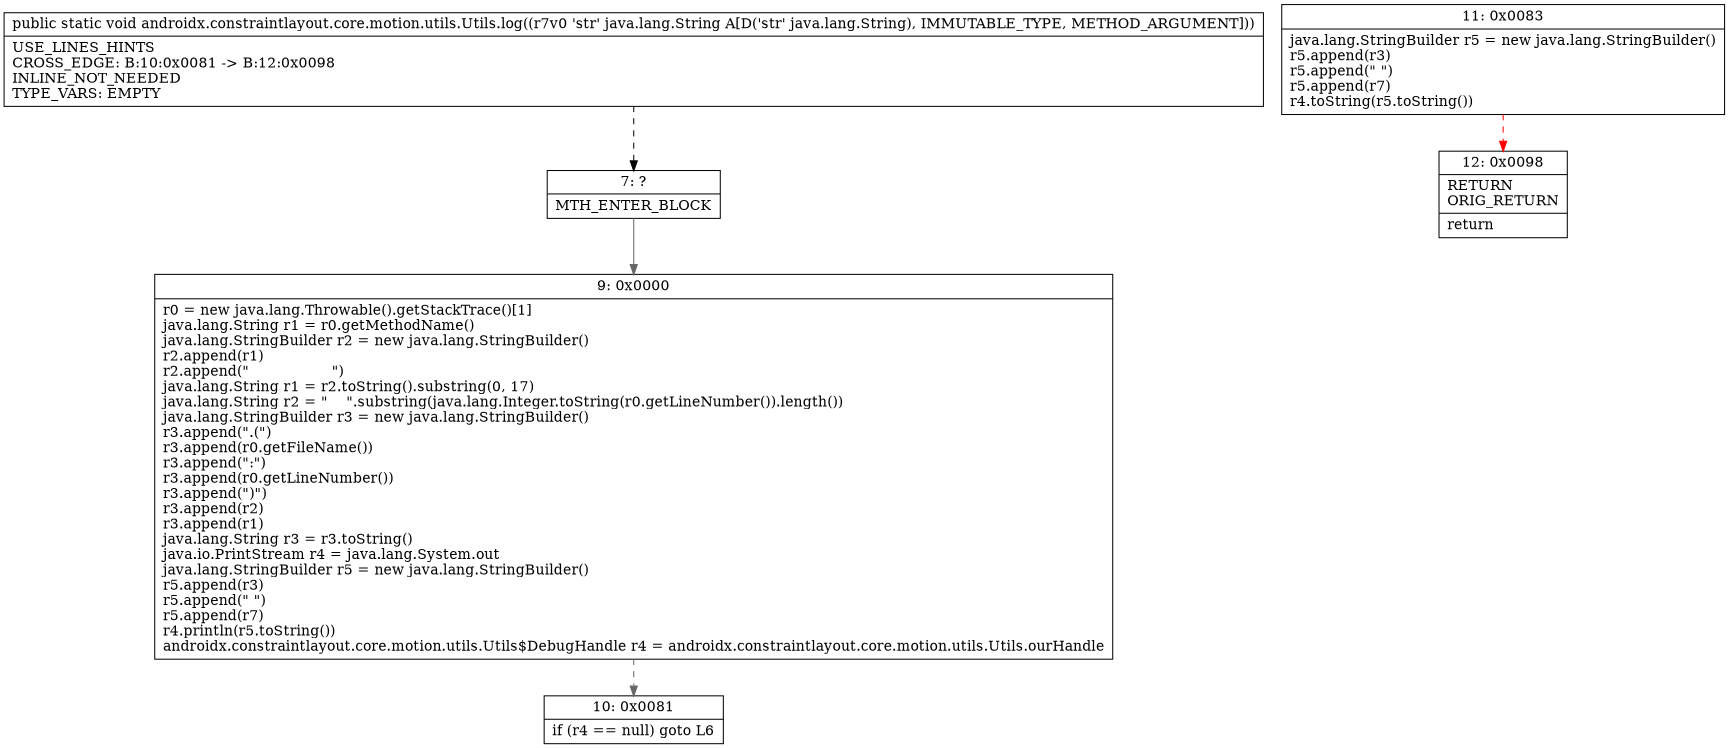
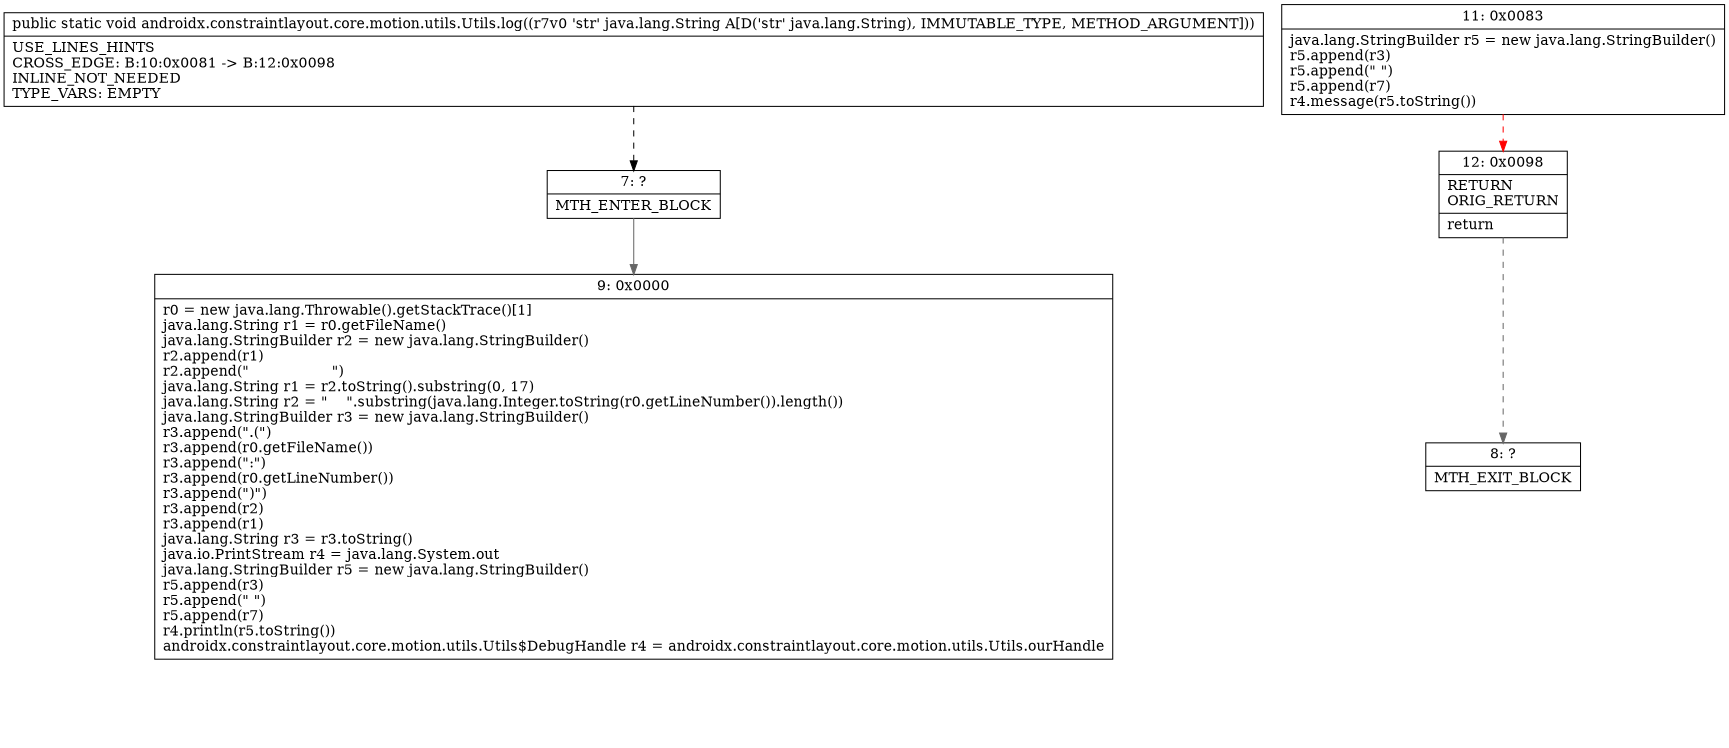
node "11: 0x0083": text "r4.toString(r5.toString())" -> "r4.message(r5.toString())"
node "9: 0x0000": text "java.lang.String r1 = r0.getMethodName()" -> "java.lang.String r1 = r0.getFileName()"
node "8: ?": added
node "10: 0x0081": removed
